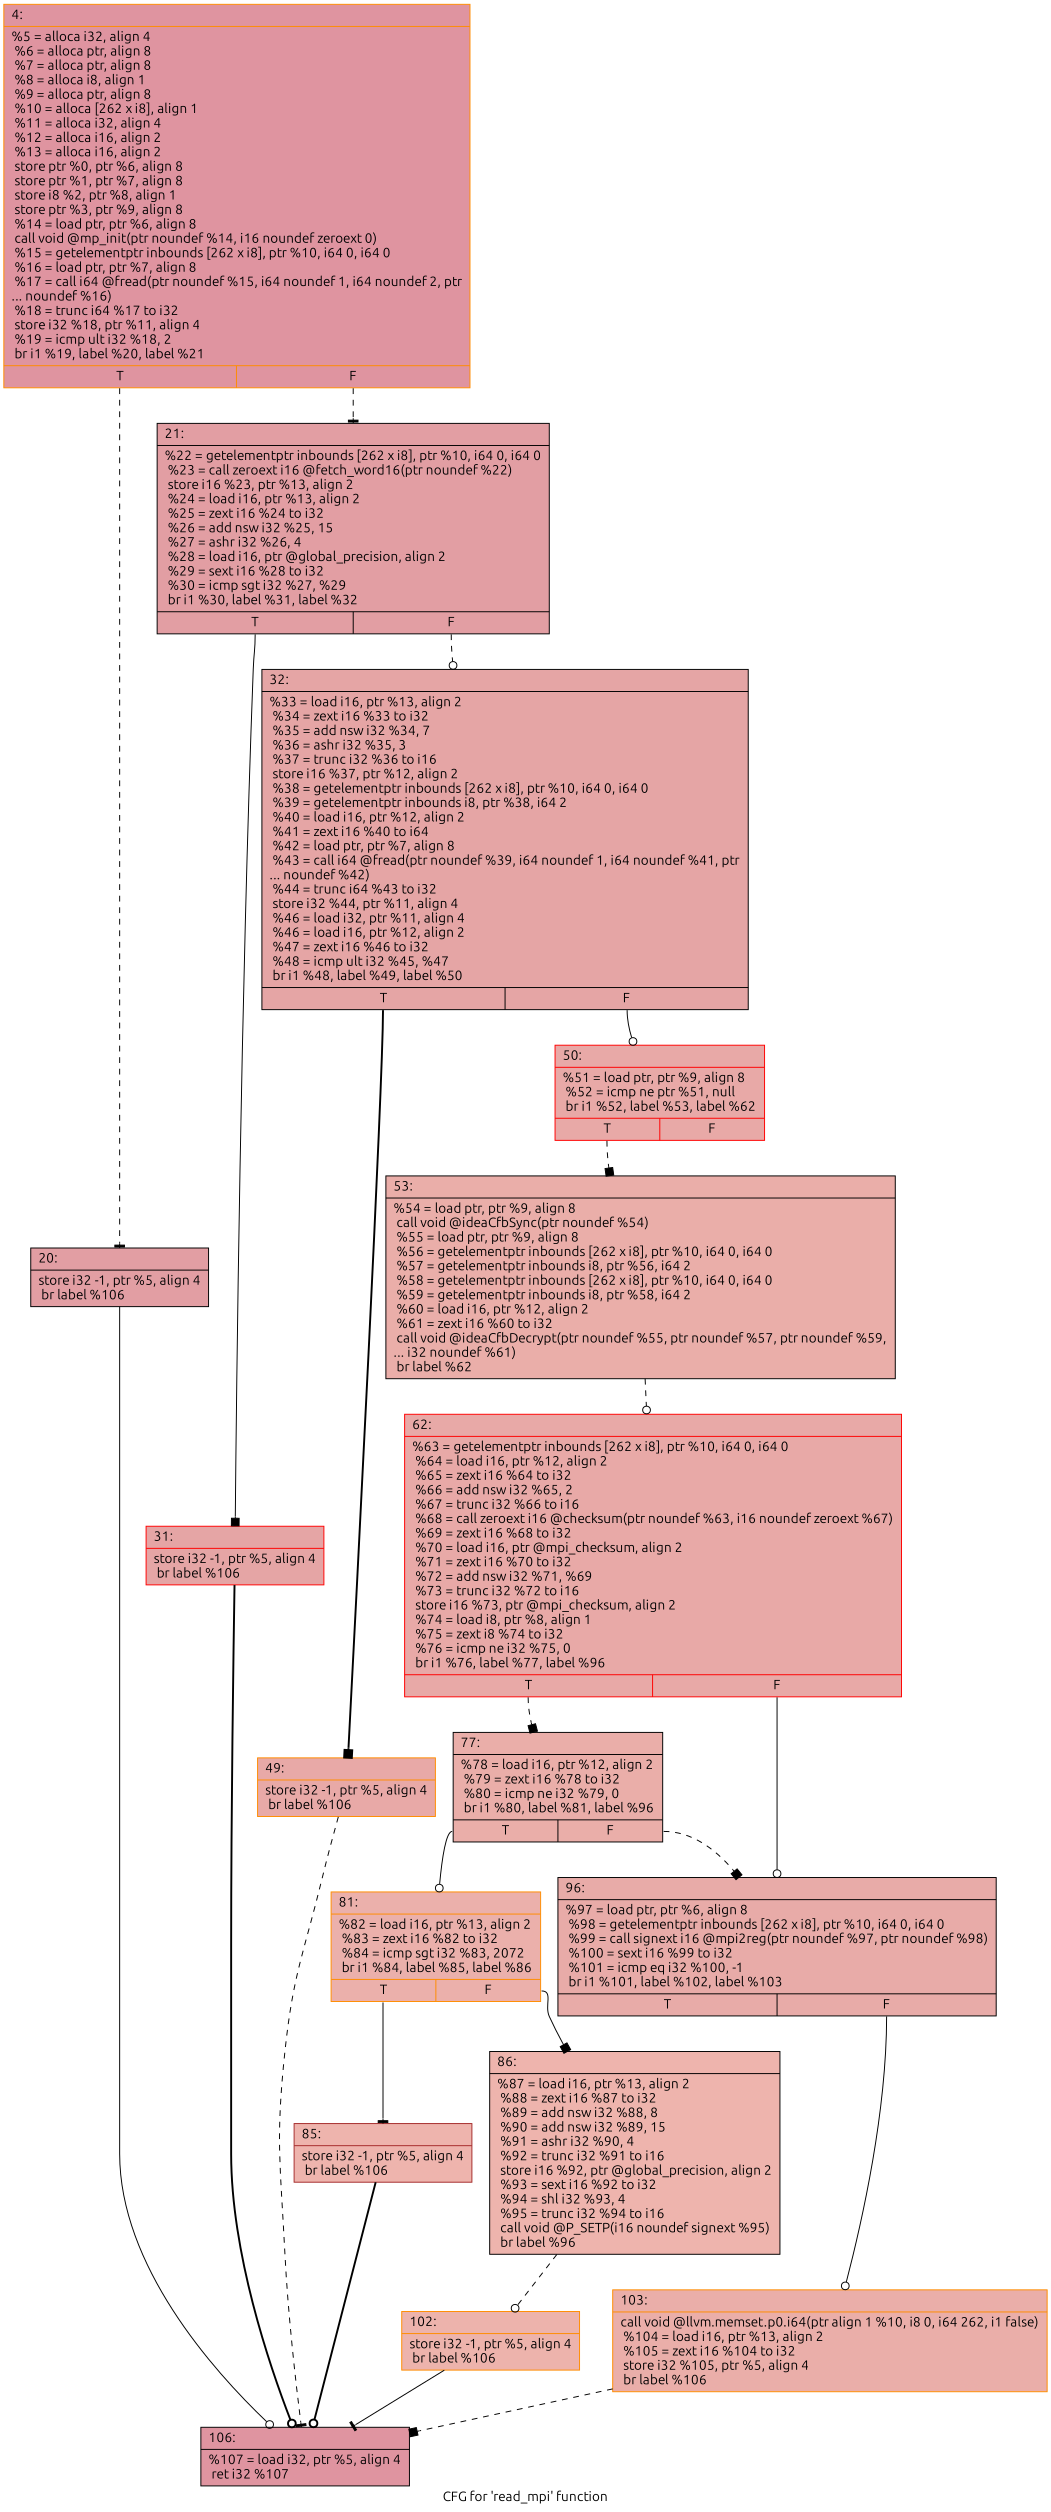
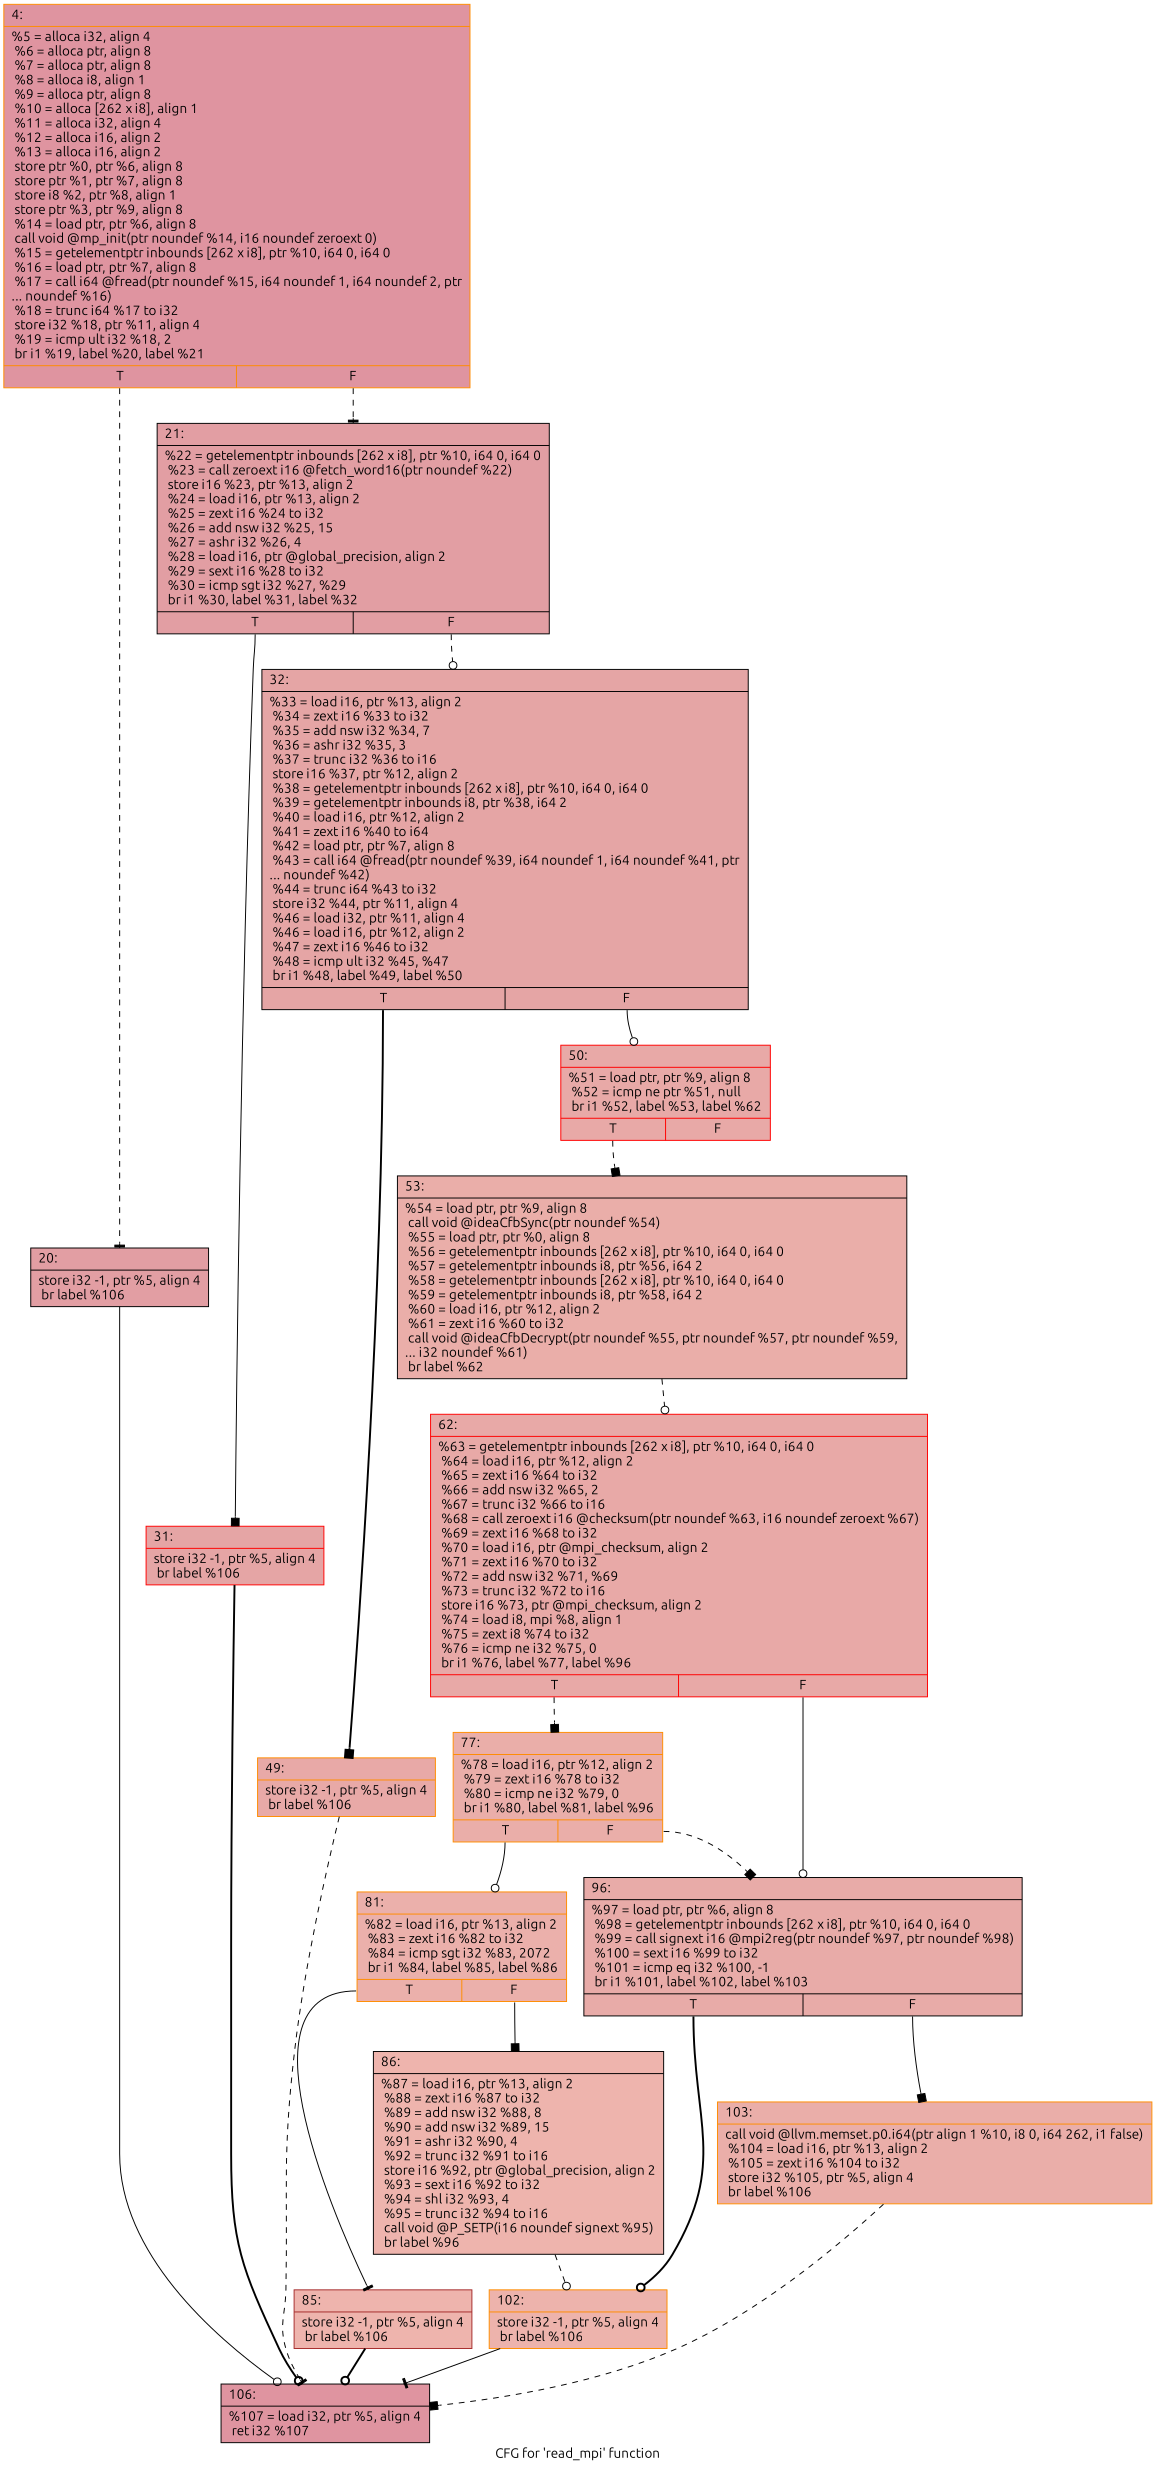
node "53:": text "%55 = load ptr, ptr %9, align 8" -> "%55 = load ptr, ptr %0, align 8"
node "62:": text "%74 = load i8, ptr %8, align 1" -> "%74 = load i8, mpi %8, align 1"
node "77:": color black -> darkorange
edge "96:" -> "103:": arrowhead odot -> box
edge "96:" -> "102:": added
